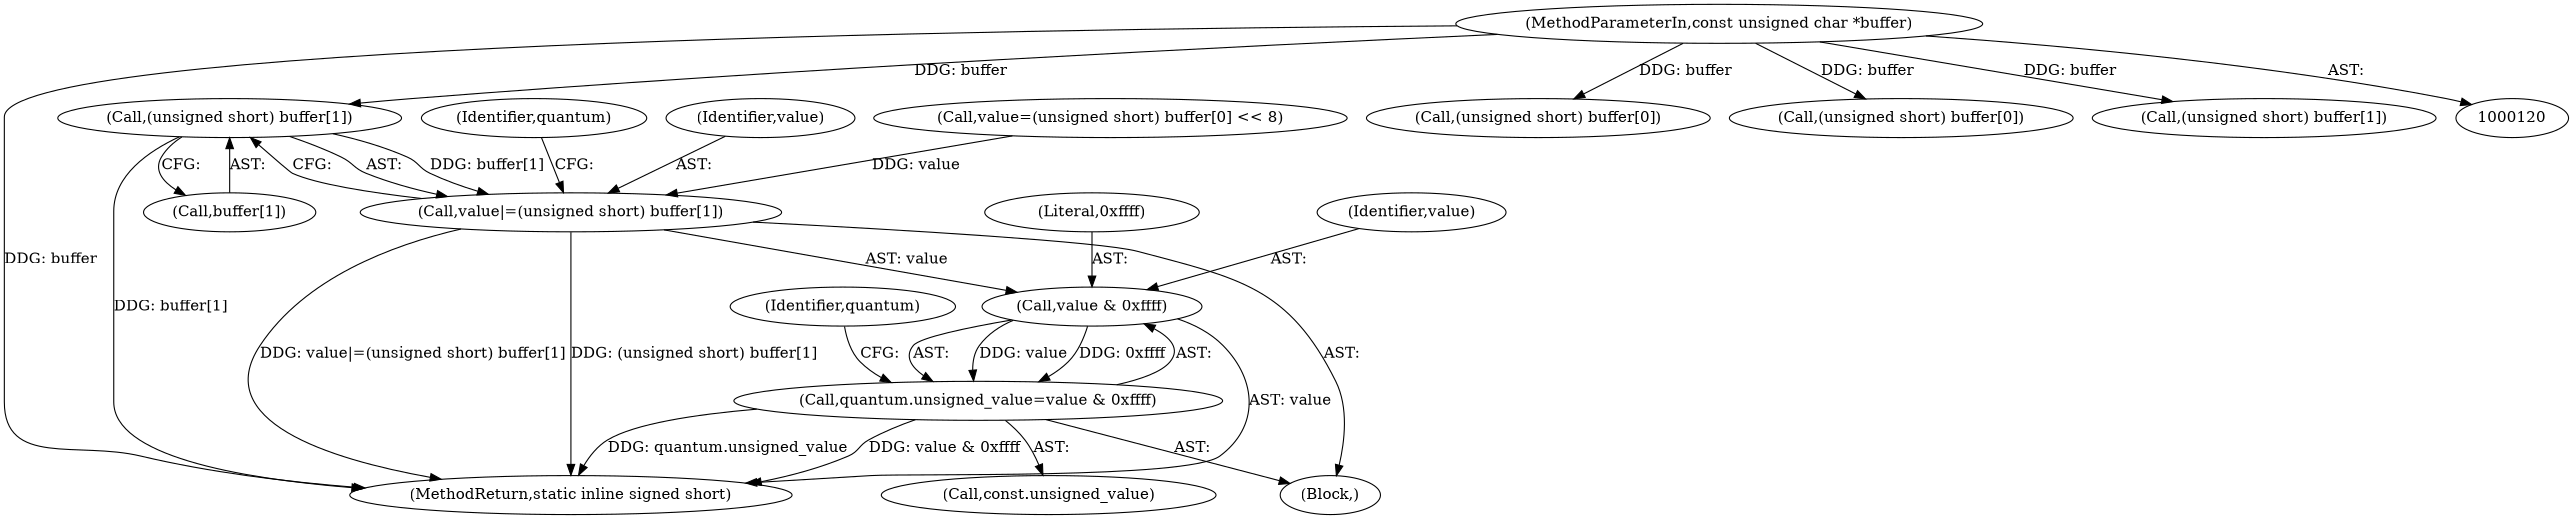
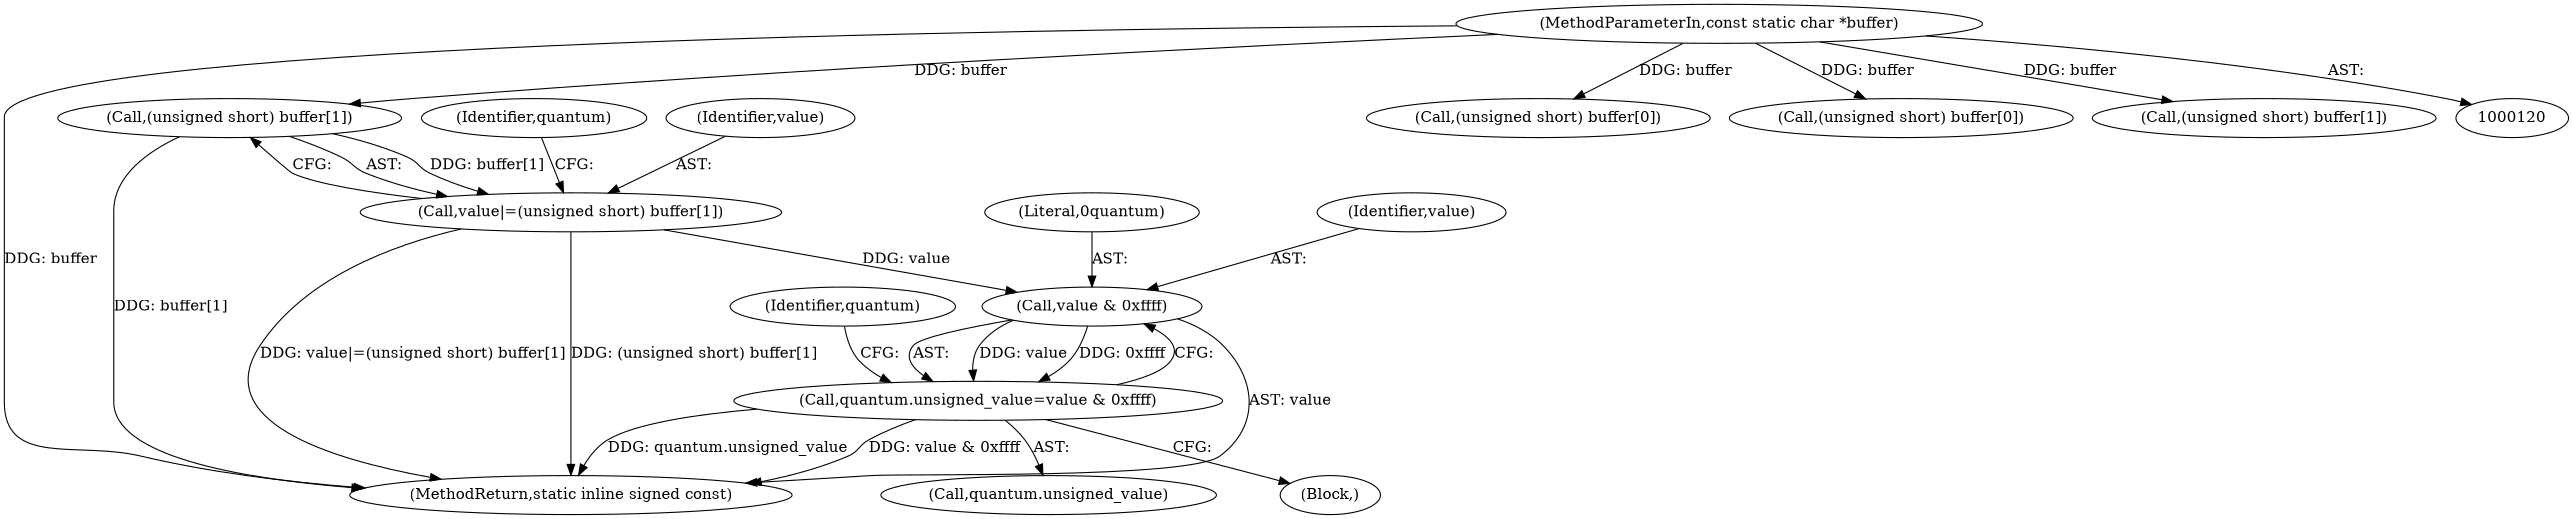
node "(MethodParameterIn,const unsigned char *buffer)": label "(MethodParameterIn,const unsigned char *buffer)" -> "(MethodParameterIn,const static char *buffer)"
node "(Call,value=(unsigned short) buffer[0] << 8)": removed
node "(Call,buffer[1])": removed
node "(Literal,0xffff)": label "(Literal,0xffff)" -> "(Literal,0quantum)"
edge "(Call,value|=(unsigned short) buffer[1])" -> "(Block,)": removed, label "AST:"
edge "(Call,value|=(unsigned short) buffer[1])" -> "(Call,value & 0xffff)": label "AST: value" -> "DDG: value"
edge "(Call,quantum.unsigned_value=value & 0xffff)" -> "(Call,value & 0xffff)": label "AST: " -> "CFG: "
edge "(Call,quantum.unsigned_value=value & 0xffff)" -> "(Block,)": label "AST: " -> "CFG: "
node "(MethodReturn,static inline signed short)": label "(MethodReturn,static inline signed short)" -> "(MethodReturn,static inline signed const)"
node "(Call,const.unsigned_value)": label "(Call,const.unsigned_value)" -> "(Call,quantum.unsigned_value)"
